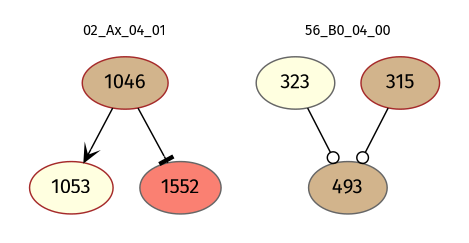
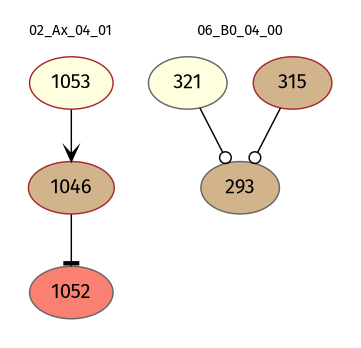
cluster "56_B0_04_00": label "56_B0_04_00" -> "06_B0_04_00"
node "323": label "323" -> "321"
edge "1046" -> "1053": reversed
node "1552": label "1552" -> "1052"
node "493": label "493" -> "293"
